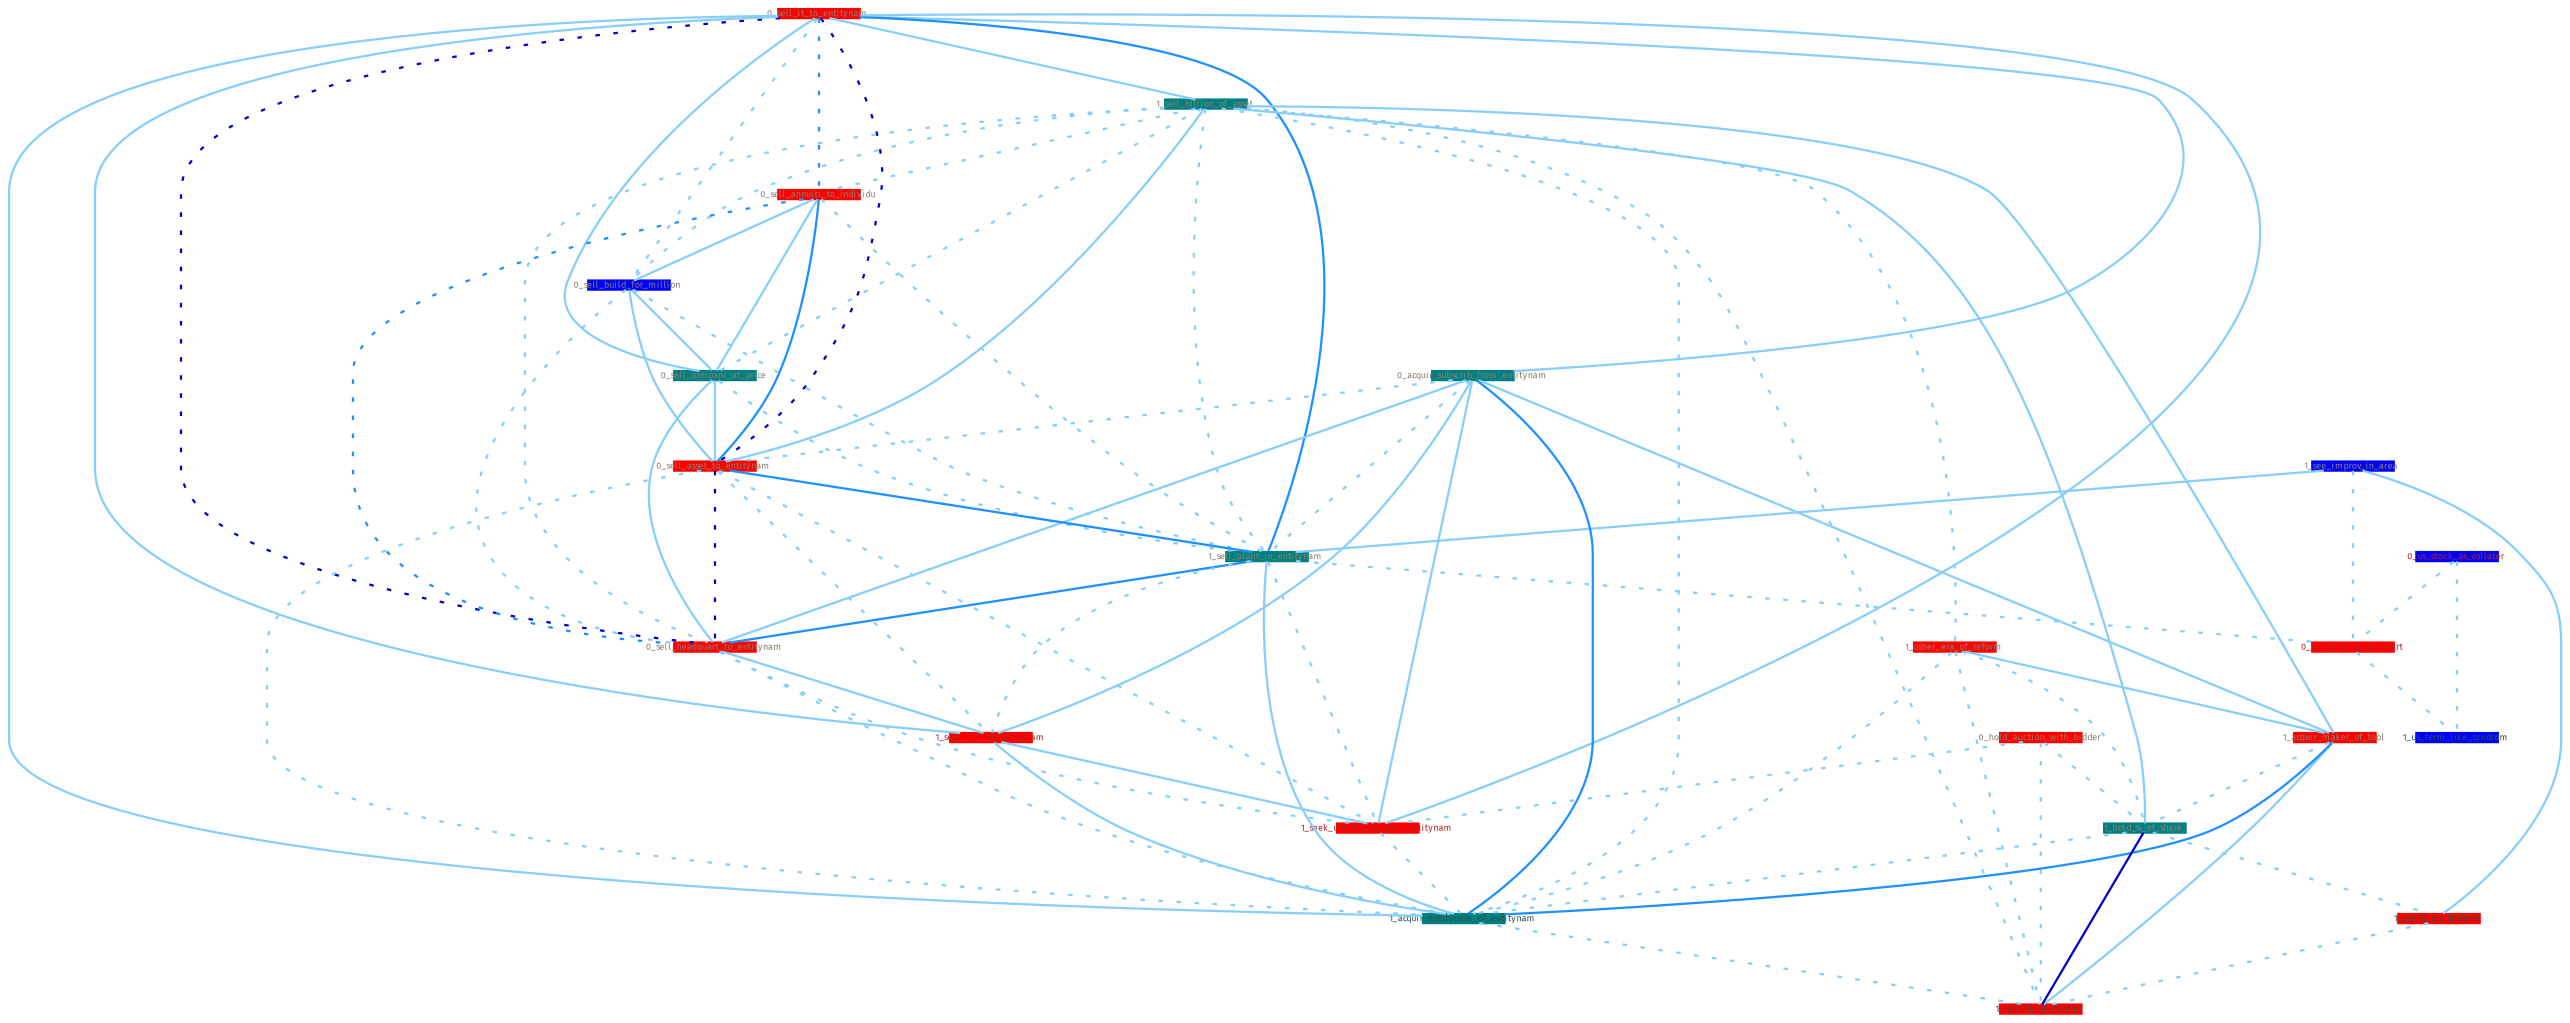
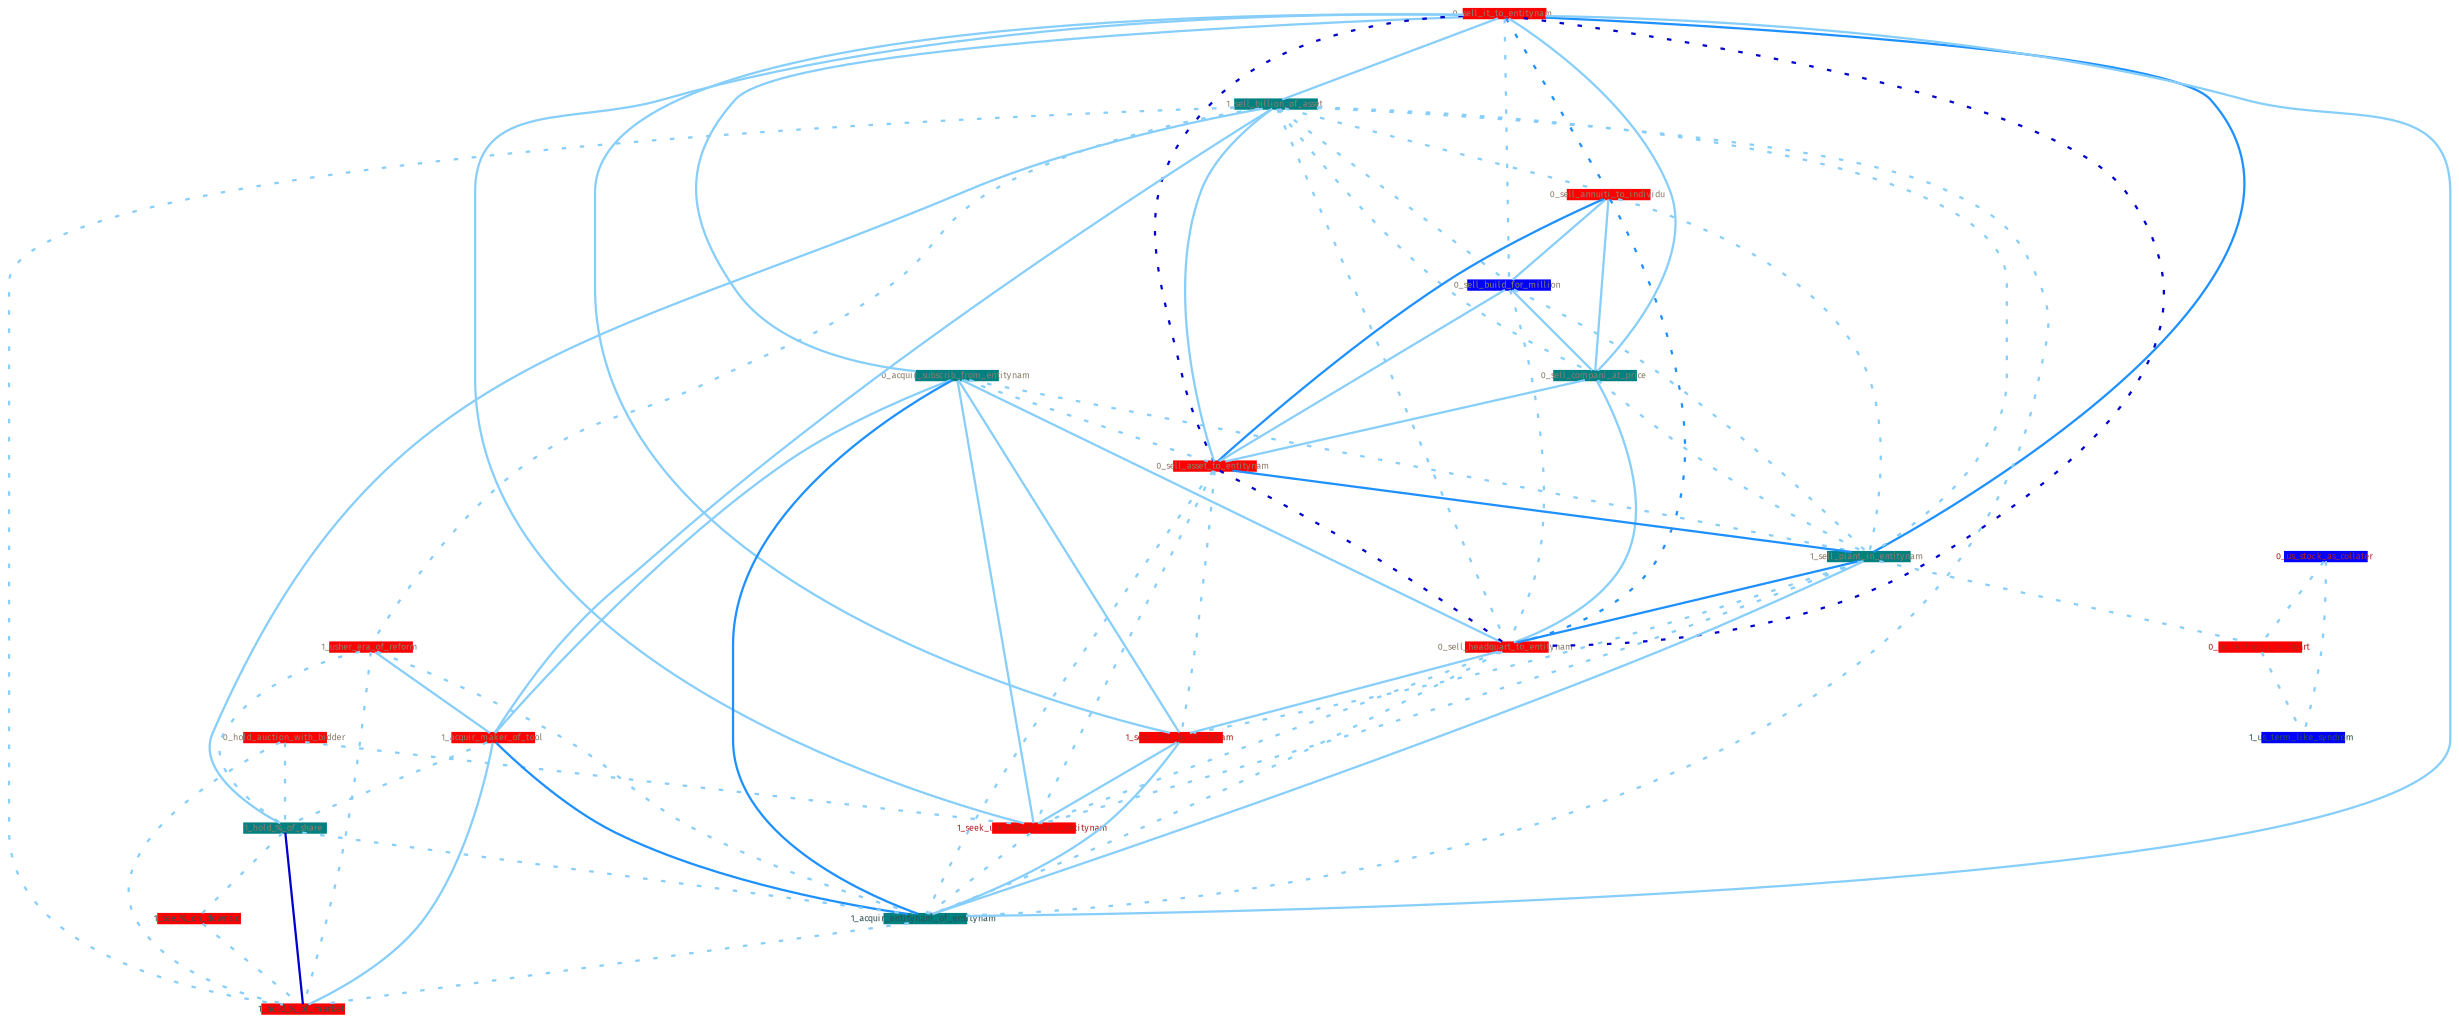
node "1_see_improv_in_area": removed
